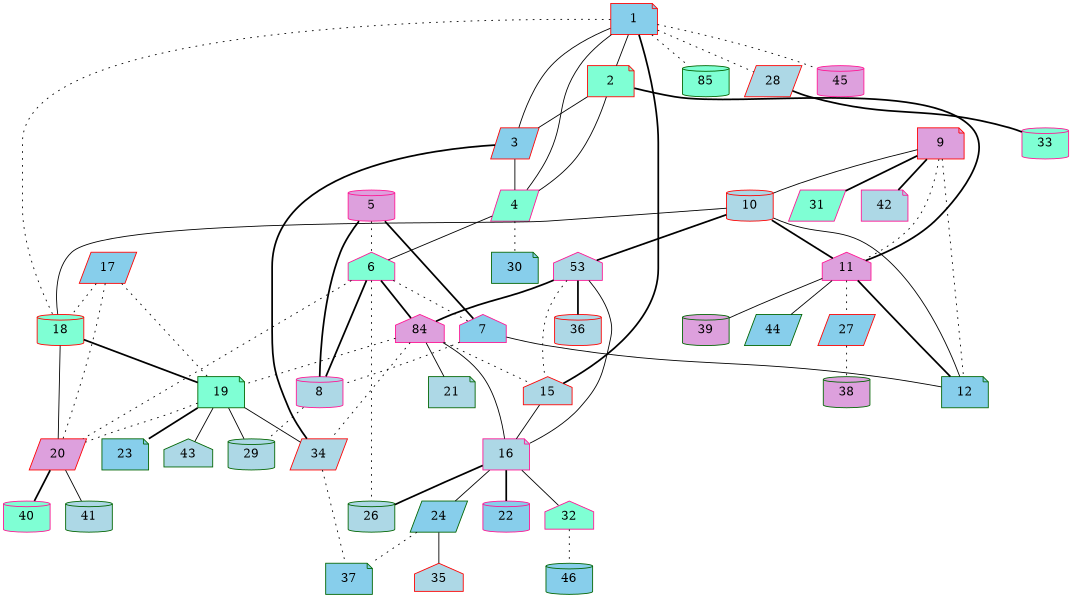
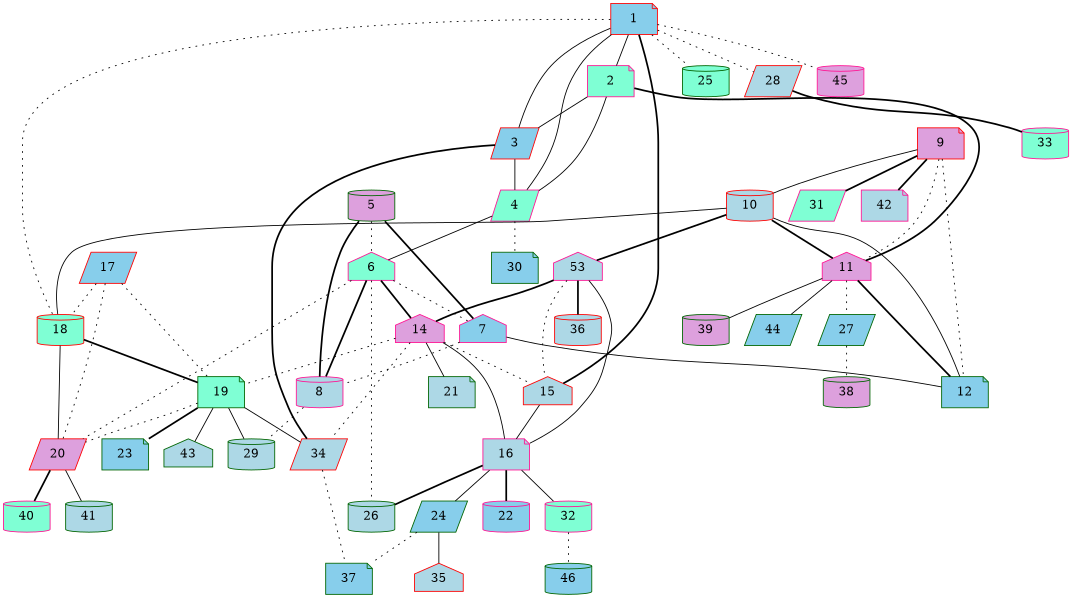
node "2": color red -> deeppink
node "85": label "85" -> "25"
node "5": color deeppink -> darkgreen
node "84": label "84" -> "14"
node "27": color red -> darkgreen
node "32": shape house -> cylinder
